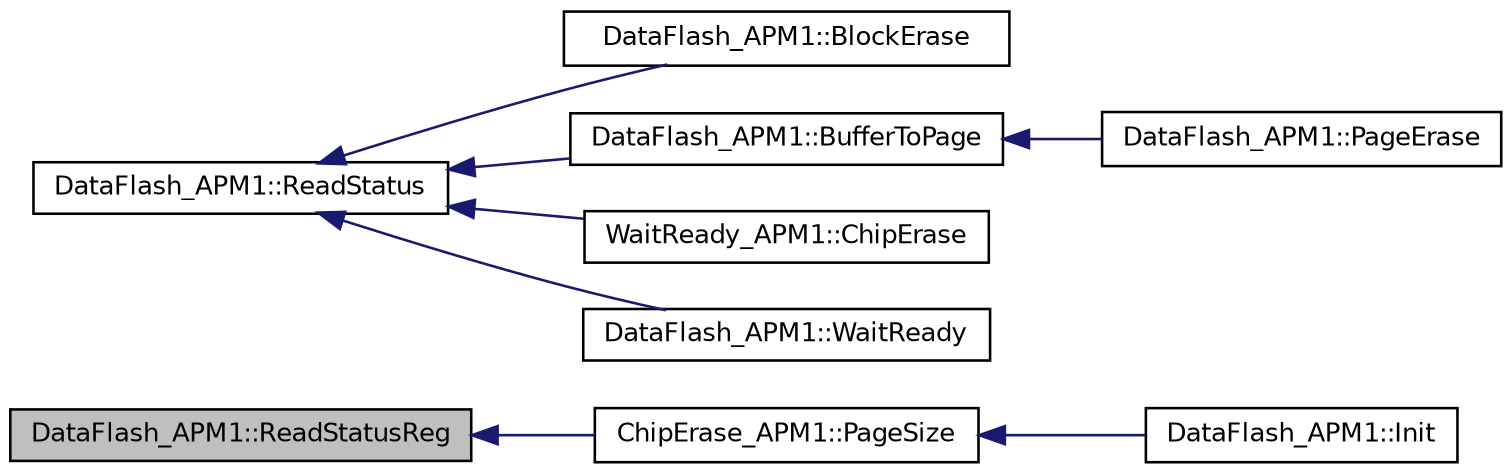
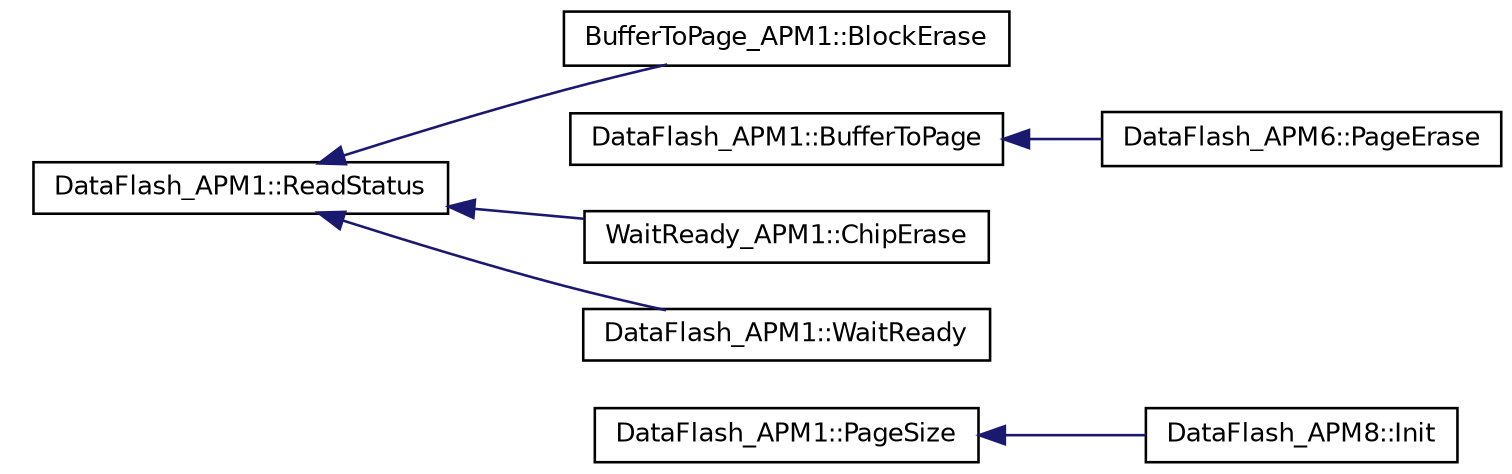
node "DataFlash_APM1::BlockErase": label "DataFlash_APM1::BlockErase" -> "BufferToPage_APM1::BlockErase"
node "DataFlash_APM1::PageErase": label "DataFlash_APM1::PageErase" -> "DataFlash_APM6::PageErase"
edge "DataFlash_APM1::BufferToPage" -> "DataFlash_APM1::ReadStatus": removed
node "DataFlash_APM1::ReadStatusReg": removed
node "ChipErase_APM1::PageSize": label "ChipErase_APM1::PageSize" -> "DataFlash_APM1::PageSize"
node "DataFlash_APM1::Init": label "DataFlash_APM1::Init" -> "DataFlash_APM8::Init"
